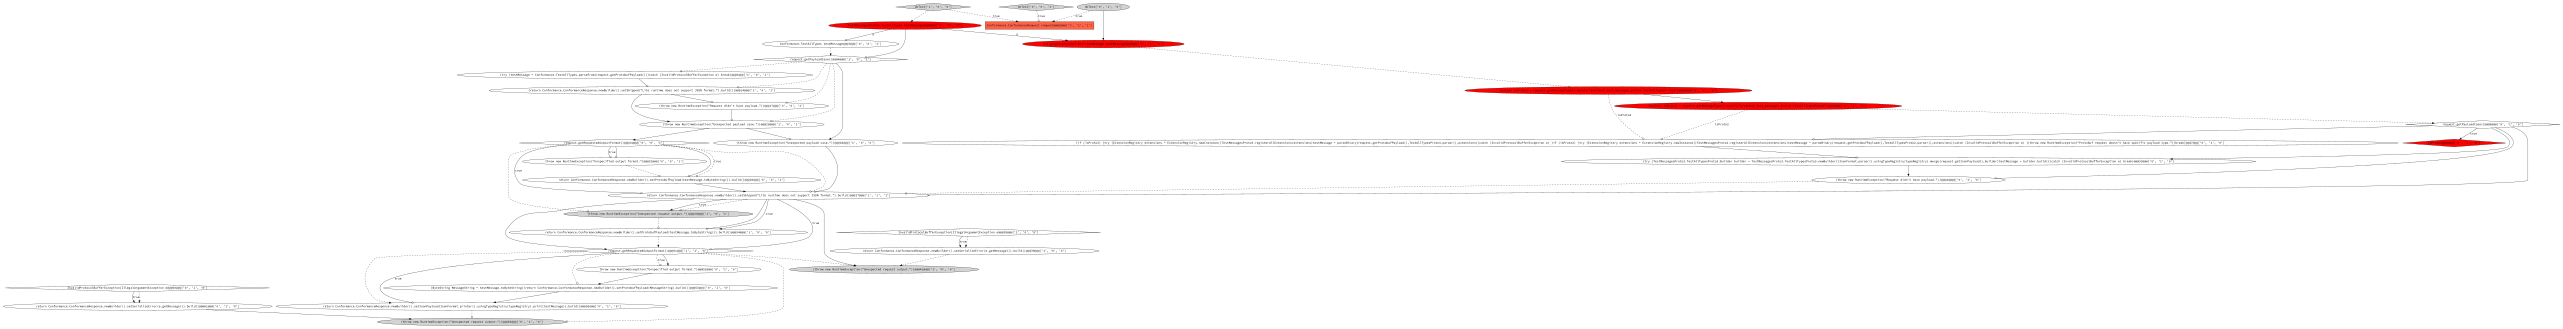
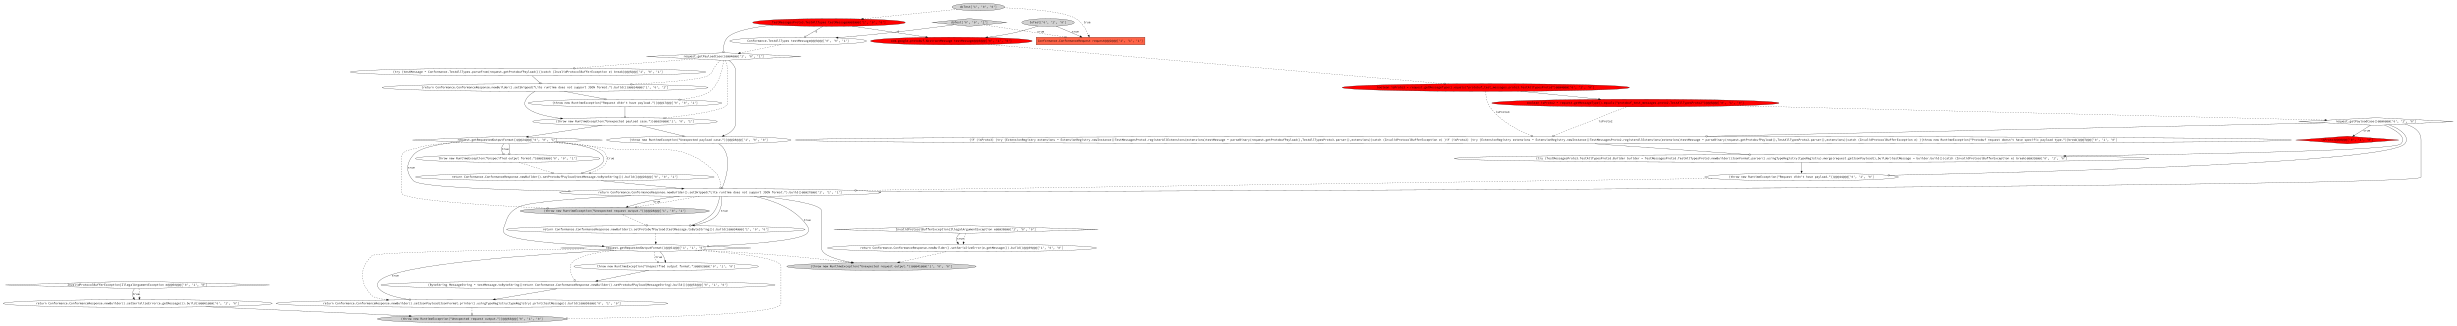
node "doTest['1', '0', '0']": shape diamond -> ellipse
edge "doTest['0', '1', '0']" -> "Conformance.ConformanceRequest request@@@2@@@['1', '1', '1']": style dashed -> solid
edge "doTest['0', '0', '1']" -> "Conformance.TestAllTypes testMessage@@@3@@@['0', '0', '1']": added
